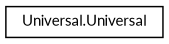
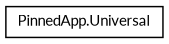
node "Universal.Universal": label "Universal.Universal" -> "PinnedApp.Universal"
